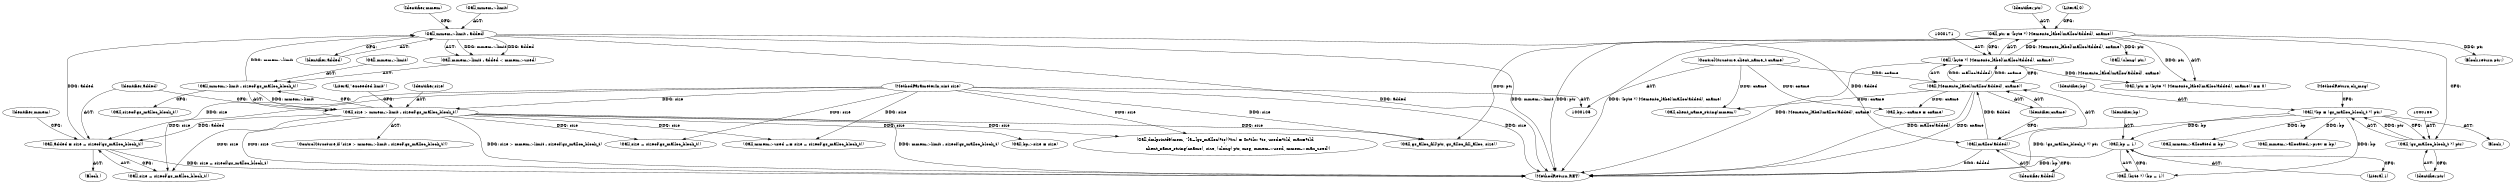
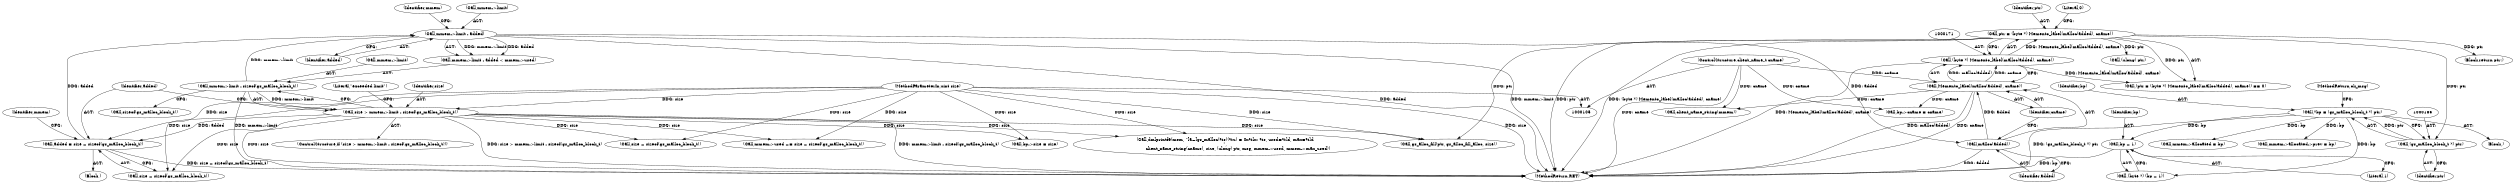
edge "(Call,ptr = (byte *) Memento_label(malloc(added), cname))" -> "(Call,(gs_malloc_block_t *) ptr)": label "CFG: " -> "DDG: ptr"
edge "(ControlStructure,client_name_t cname)" -> "(MethodReturn,RET)": added, label "DDG: cname"
edge "(MethodParameterIn,uint size)" -> "(Call,bp->size = size)": added, label "DDG: size"
edge "(Call,mmem->limit - sizeof(gs_malloc_block_t))" -> "(MethodReturn,RET)": added, label "DDG: mmem->limit"
